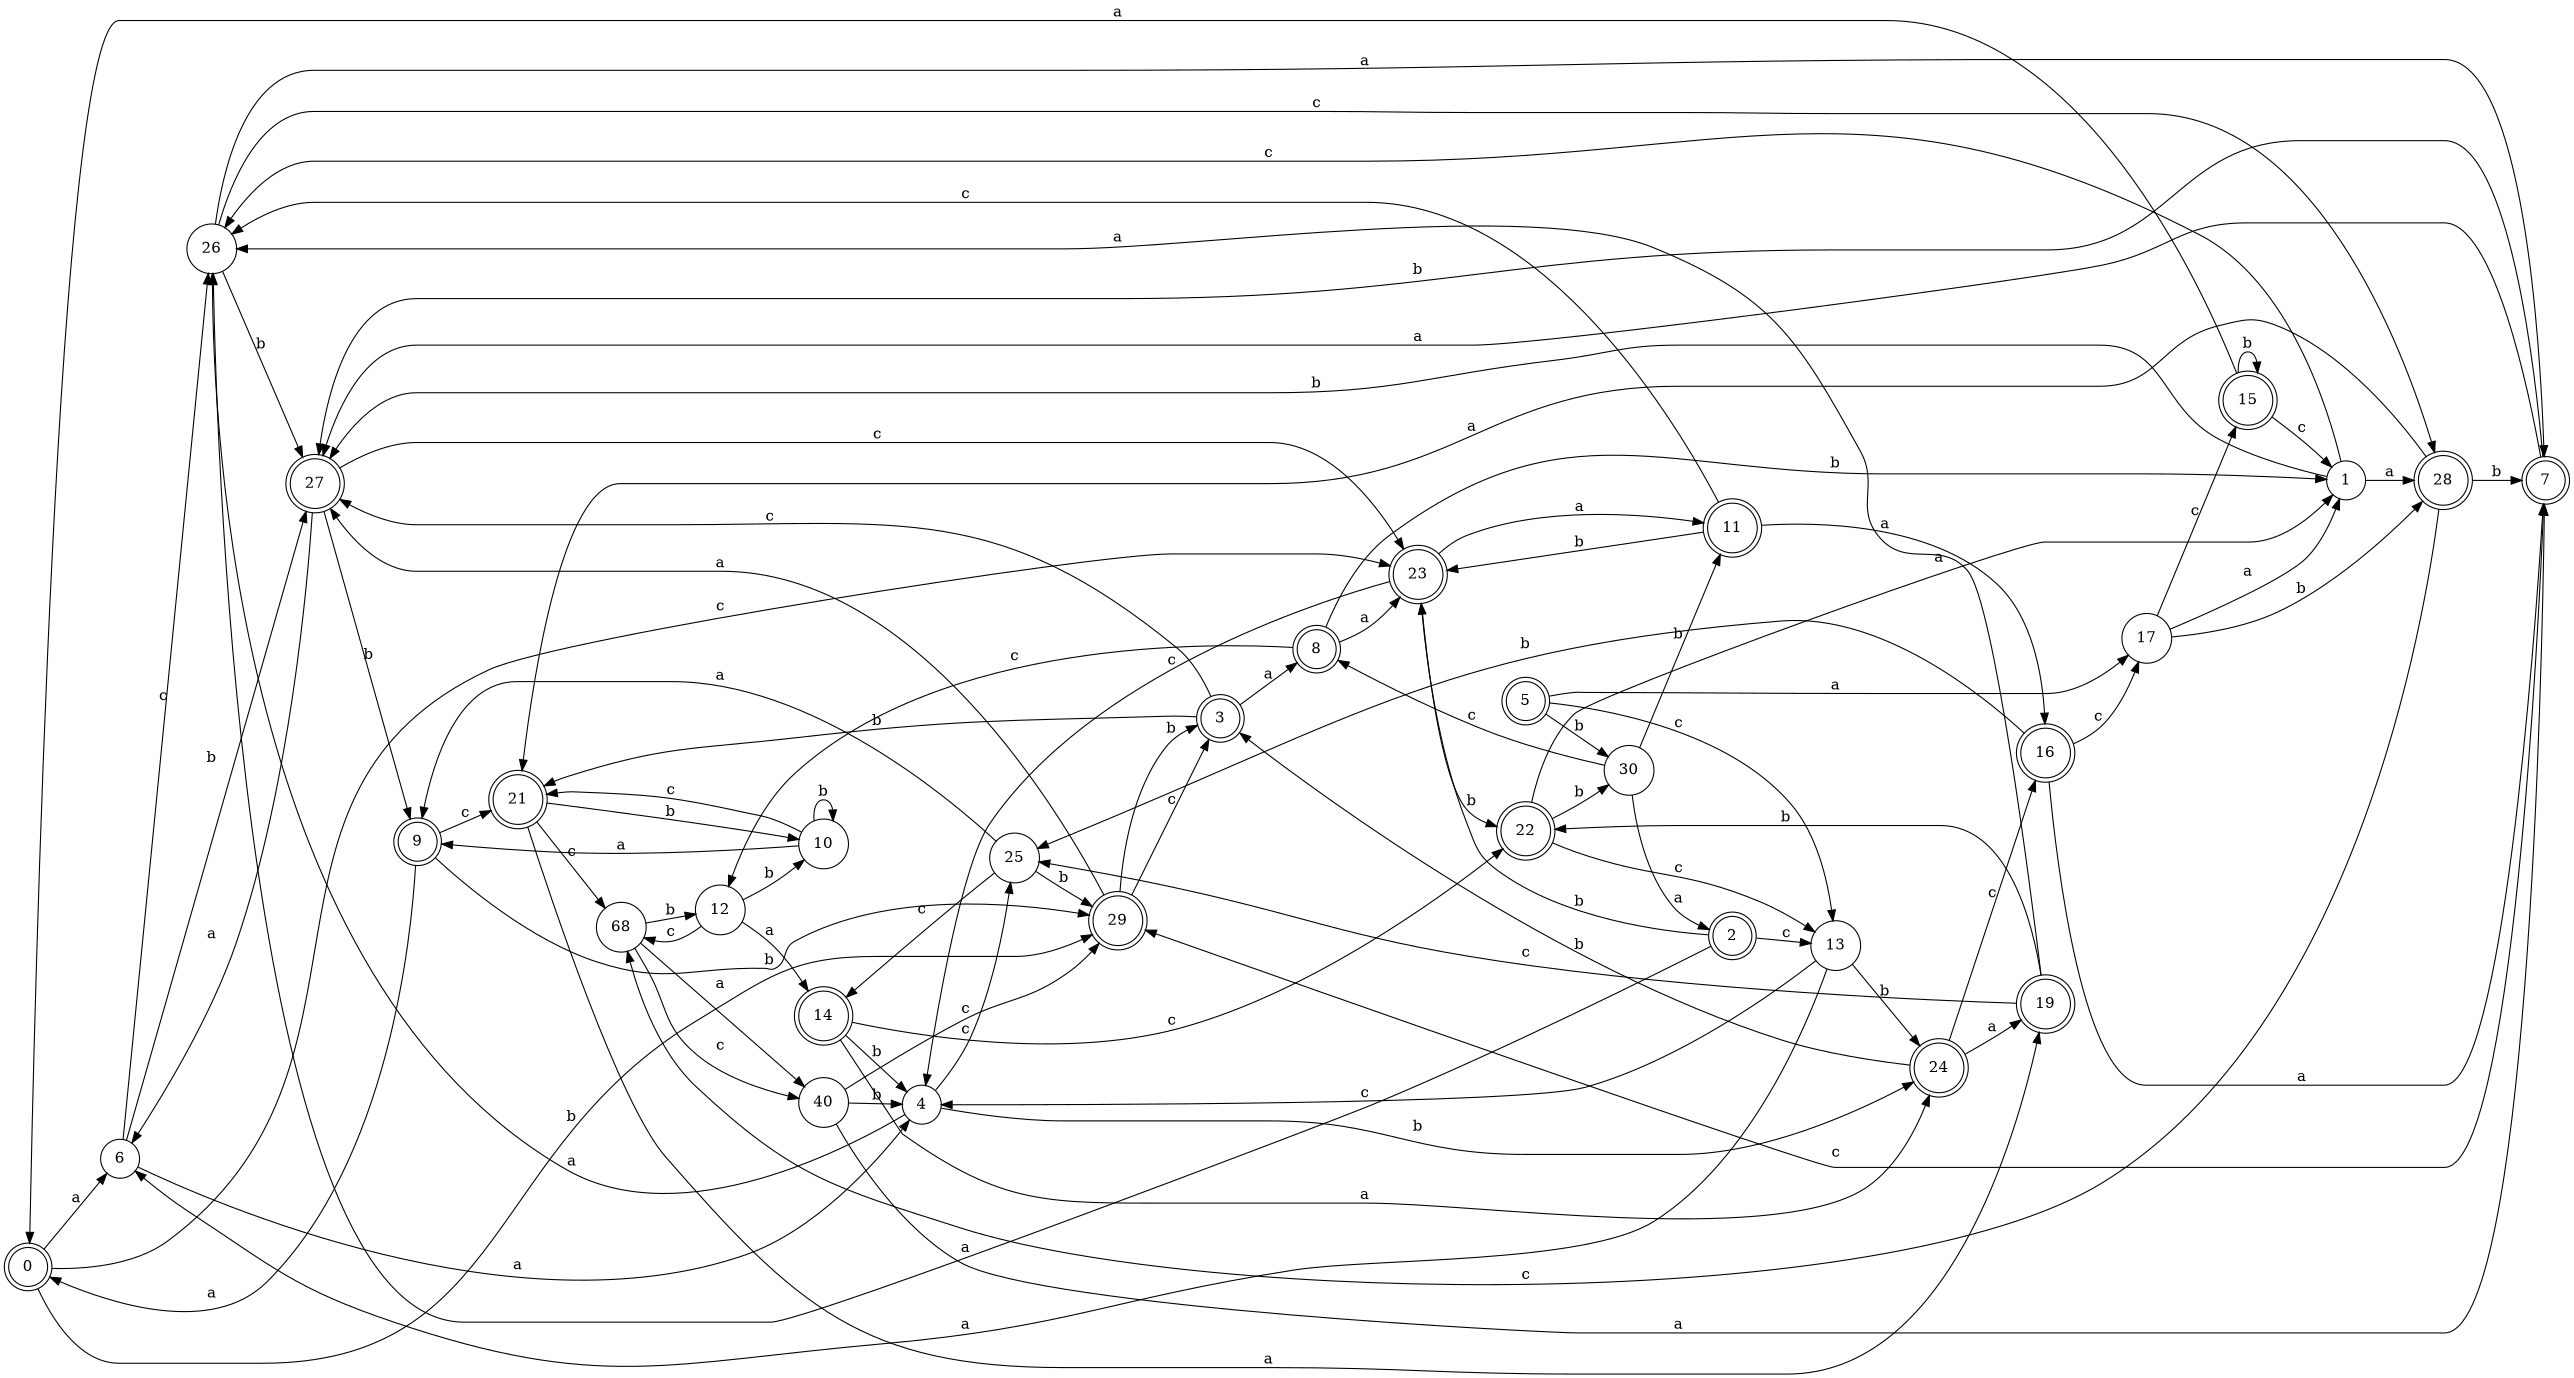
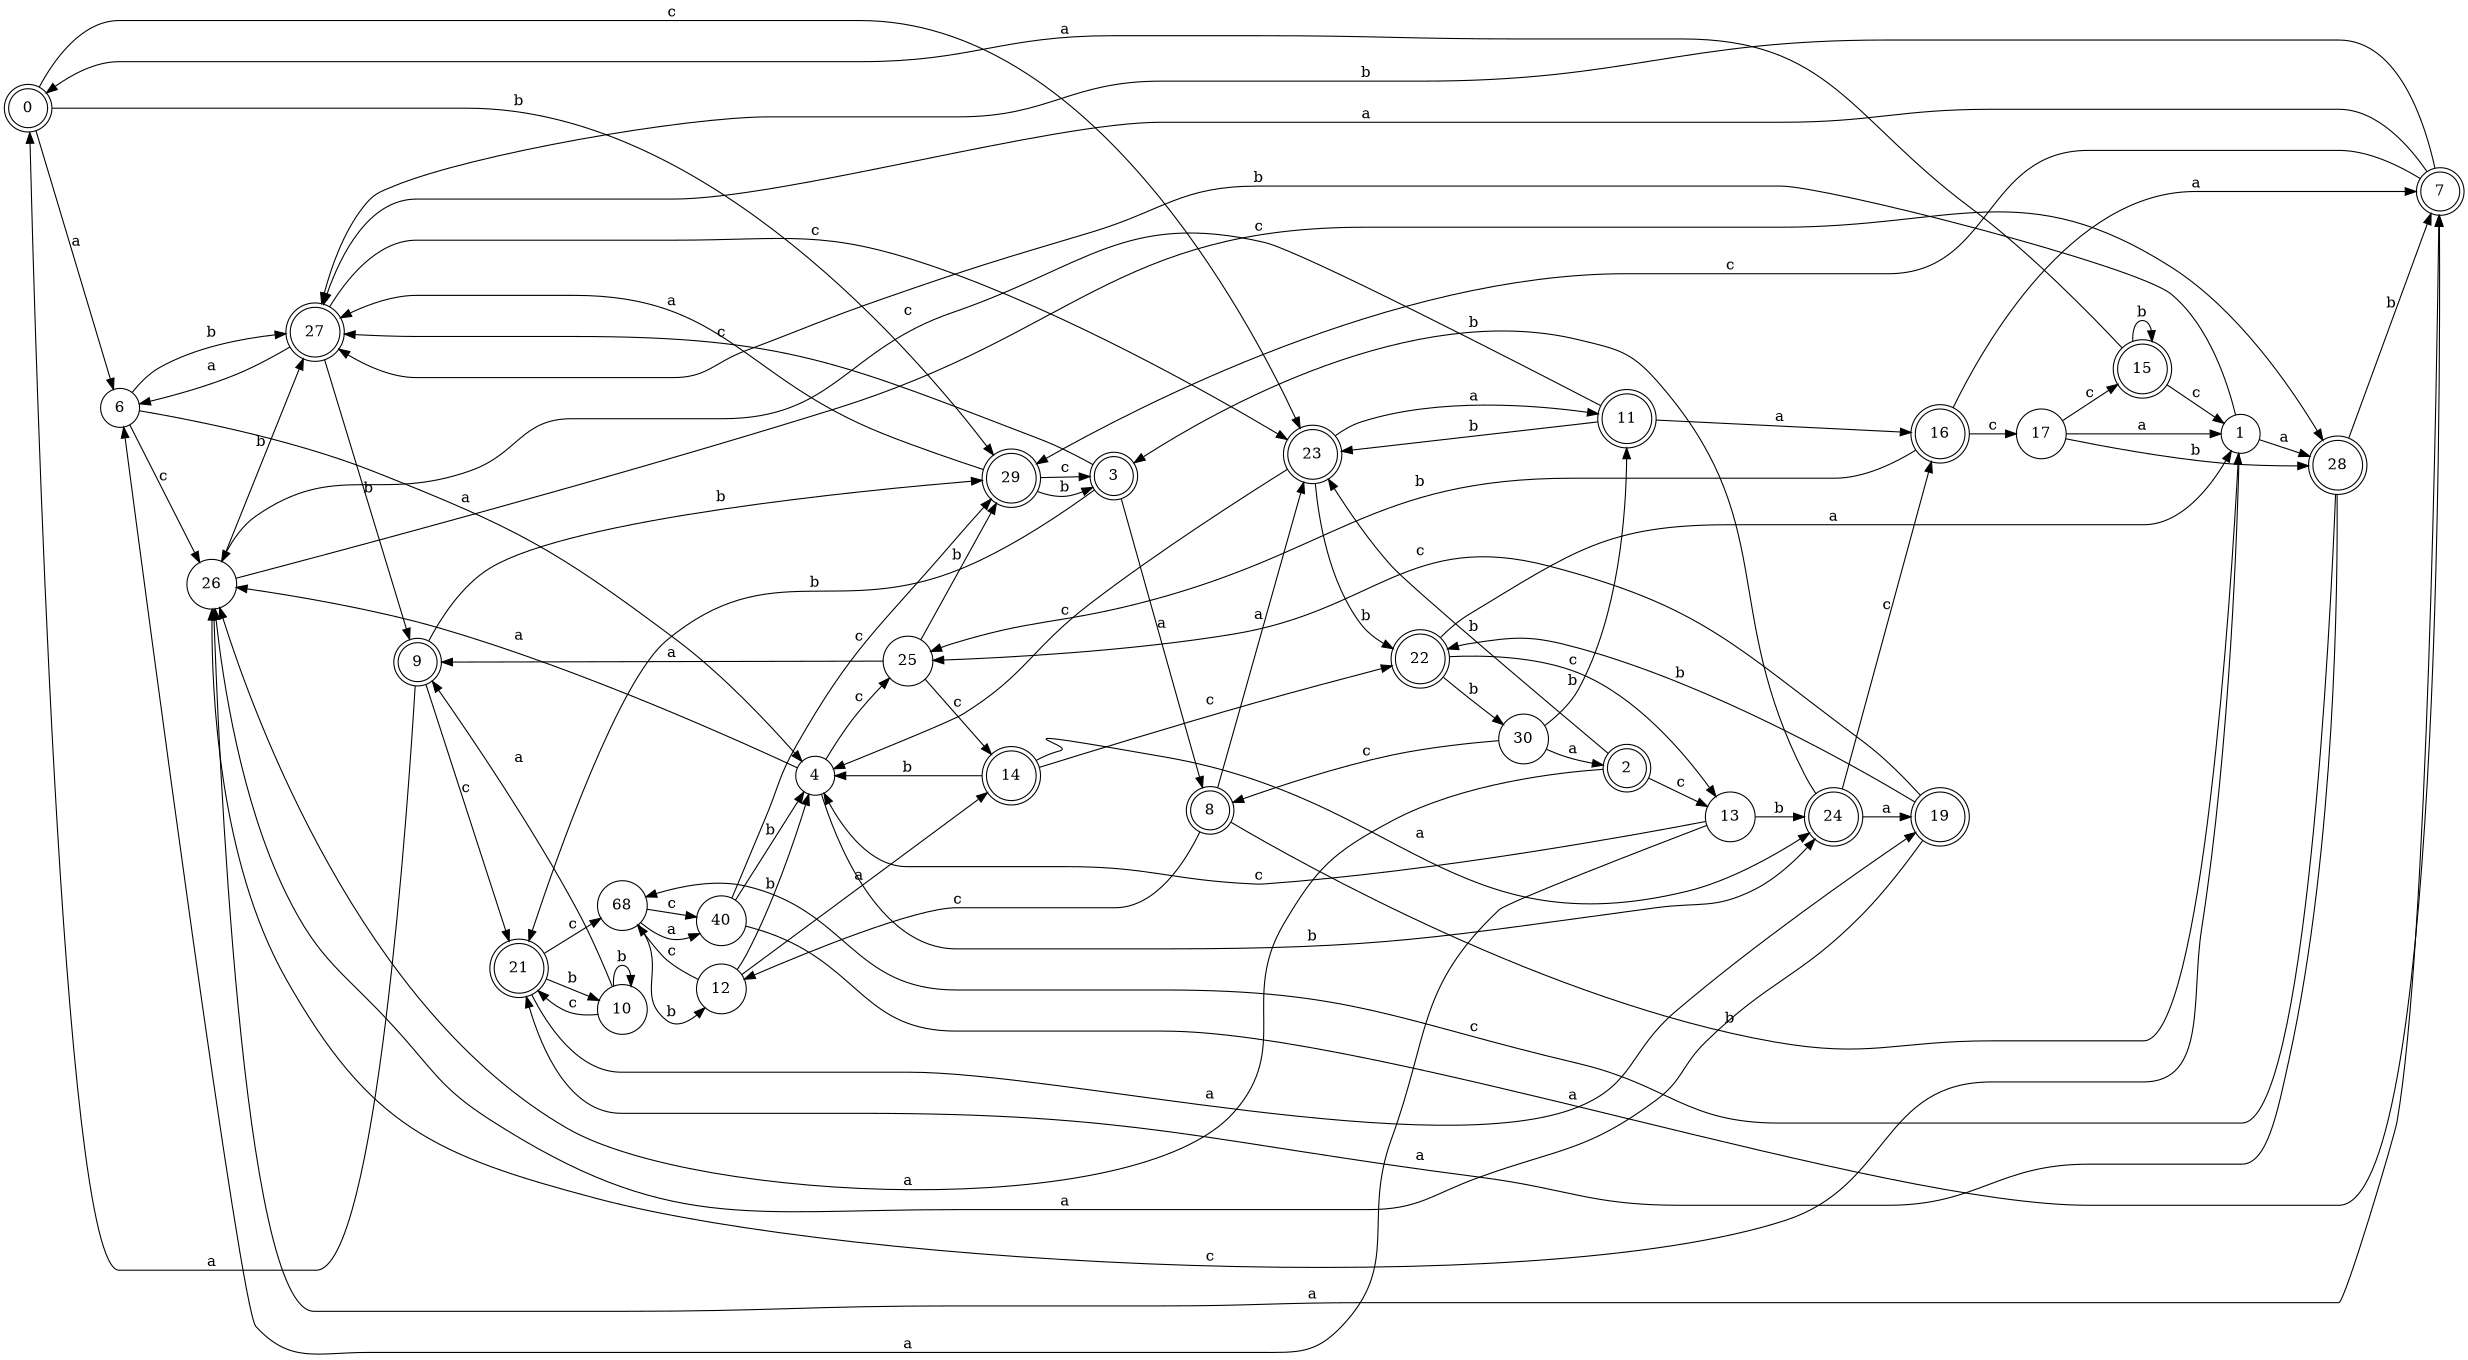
node "5": removed
edge "12" -> "10": now "12" -> "4"
